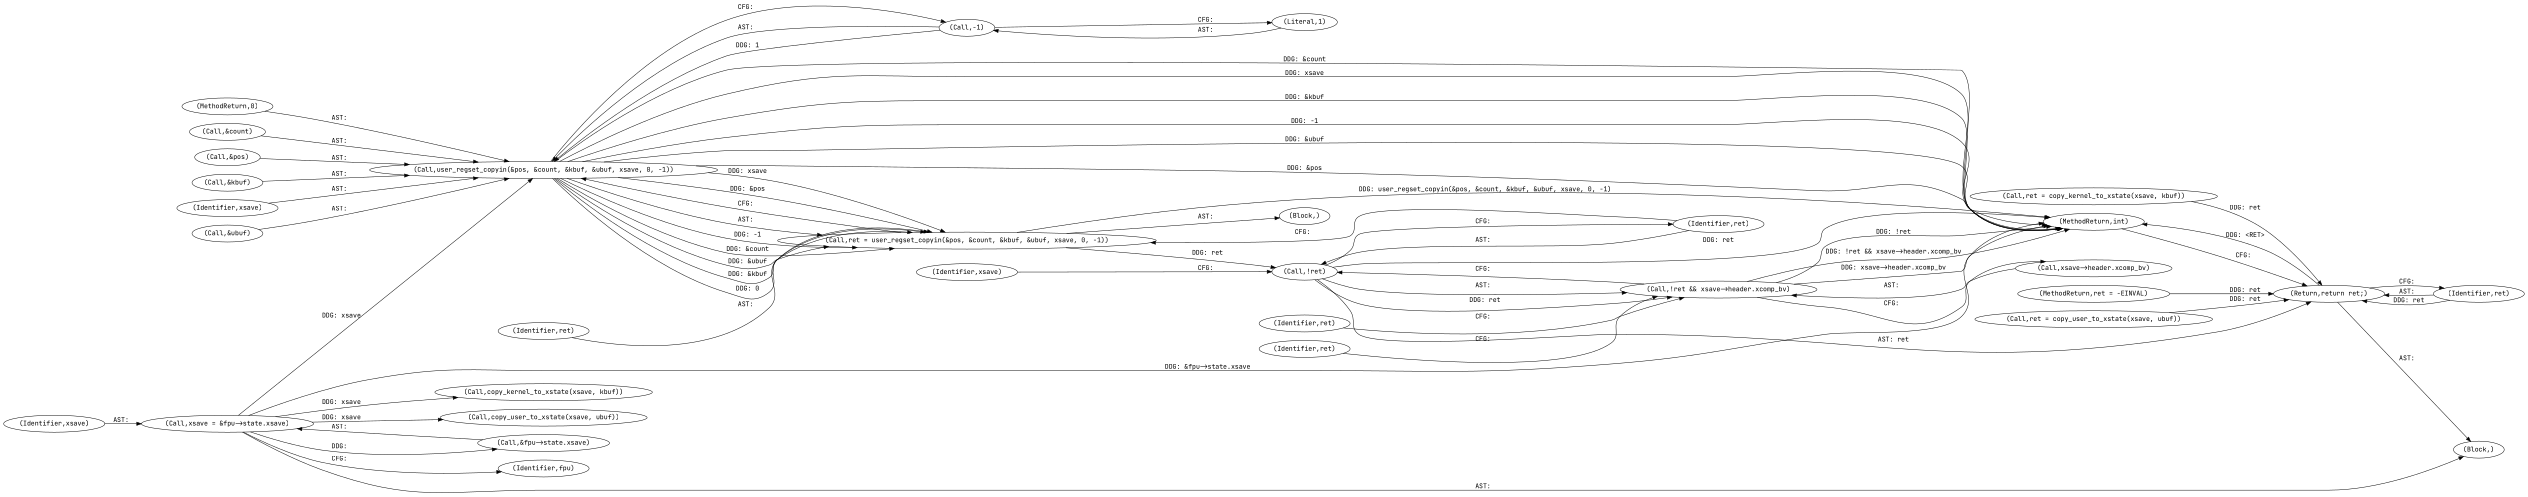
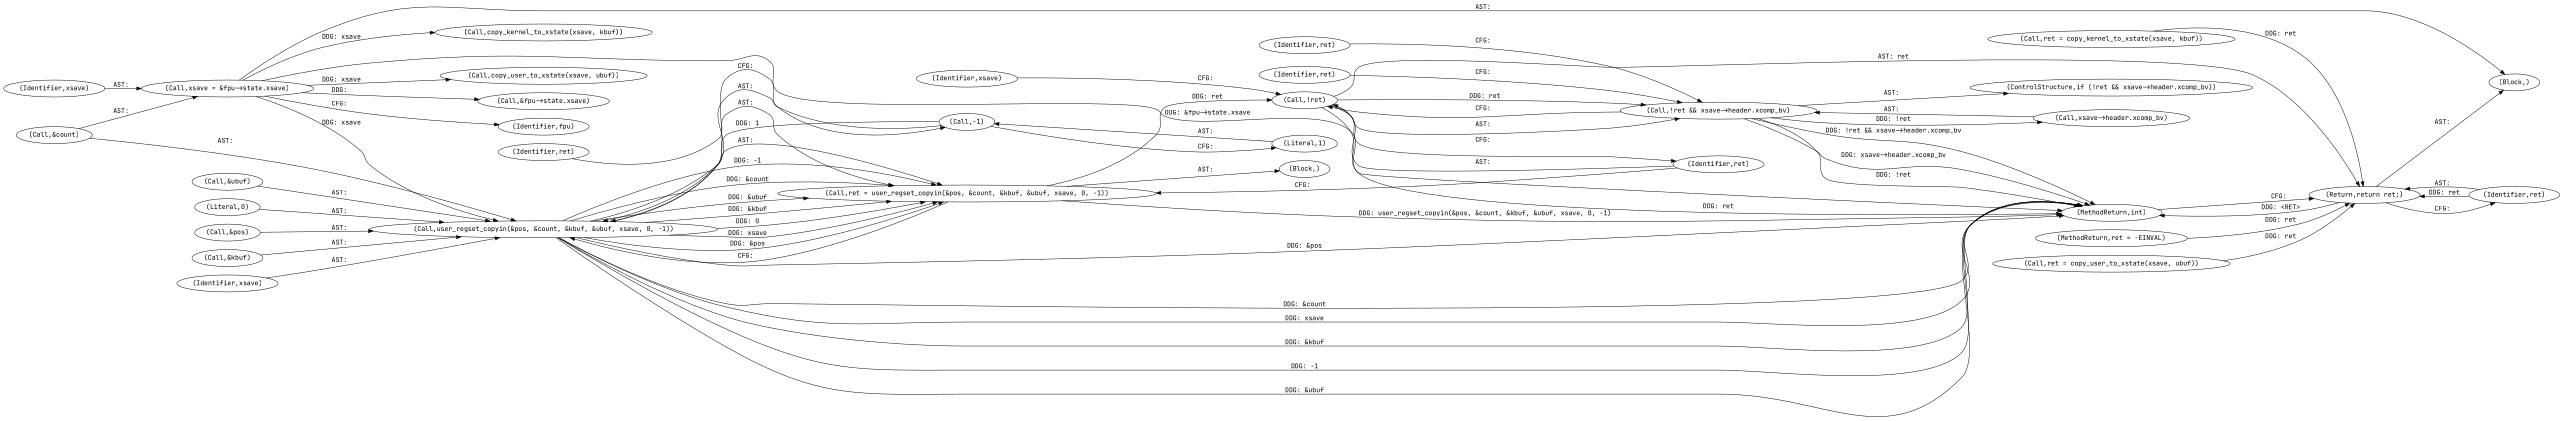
node "(ControlStructure,if (!ret && xsave->header.xcomp_bv))": added
node "(MethodReturn,0)": label "(MethodReturn,0)" -> "(Literal,0)"
edge "(Call,!ret && xsave->header.xcomp_bv)" -> "(Call,xsave->header.xcomp_bv)": label "CFG: " -> "DDG: !ret"
edge "(Call,&fpu->state.xsave)" -> "(Call,xsave = &fpu->state.xsave)": now "(Call,&count)" -> "(Call,xsave = &fpu->state.xsave)"
